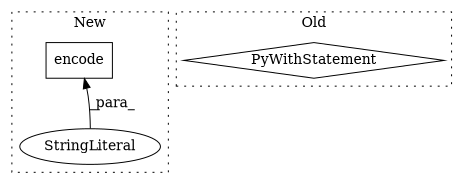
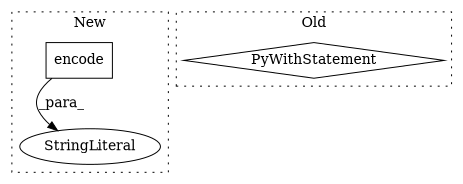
edge "StringLiteral" -> "encode": reversed
